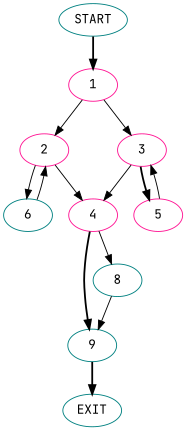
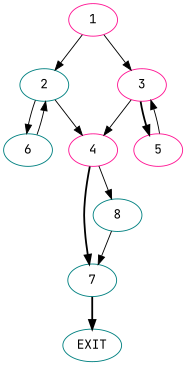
node "START": removed
node "2": color deeppink -> teal
node "9": label "9" -> "7"
